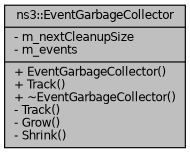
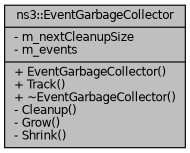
node "ns3::EventGarbageCollector": text "- Track()" -> "- Cleanup()"
